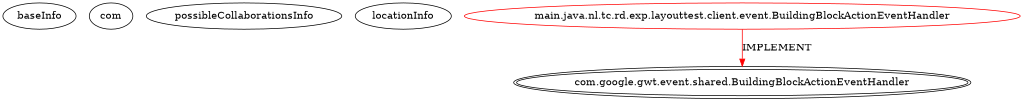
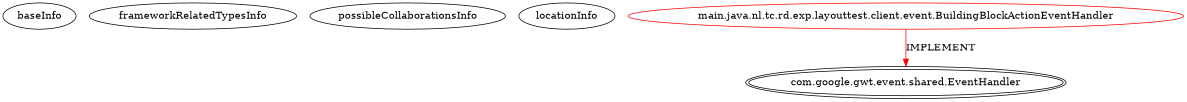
node "com": label "com" -> "frameworkRelatedTypesInfo"
node "com.google.gwt.event.shared.BuildingBlockActionEventHandler": label "com.google.gwt.event.shared.BuildingBlockActionEventHandler" -> "com.google.gwt.event.shared.EventHandler"
